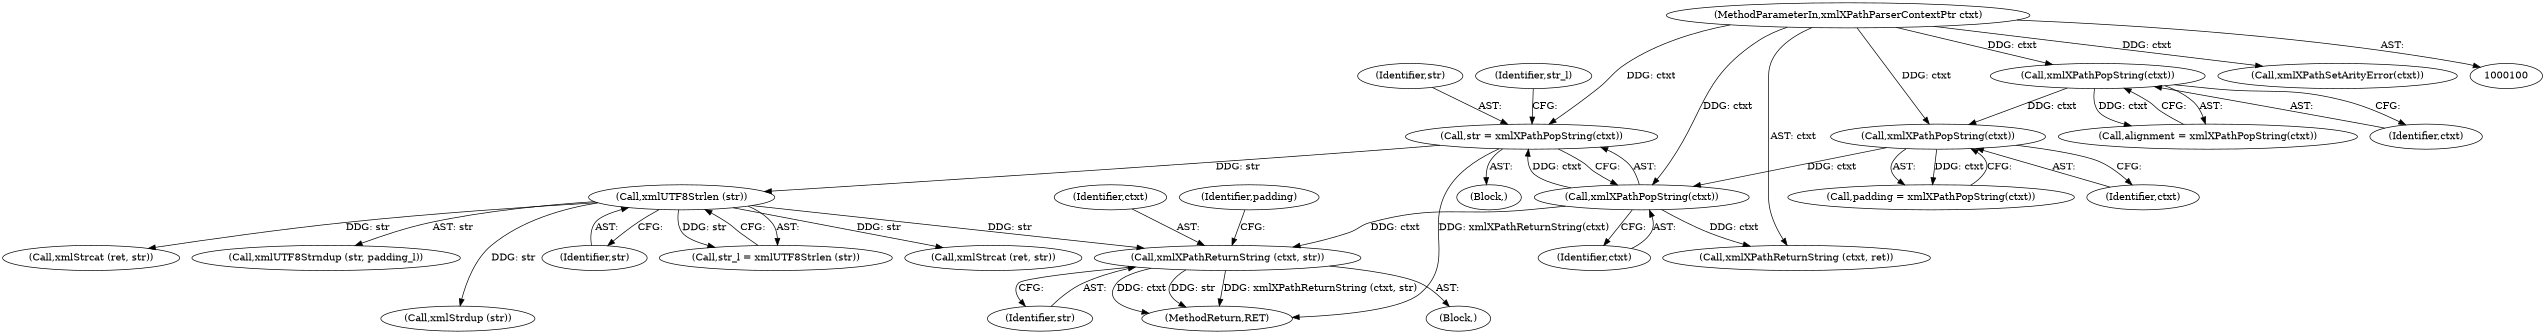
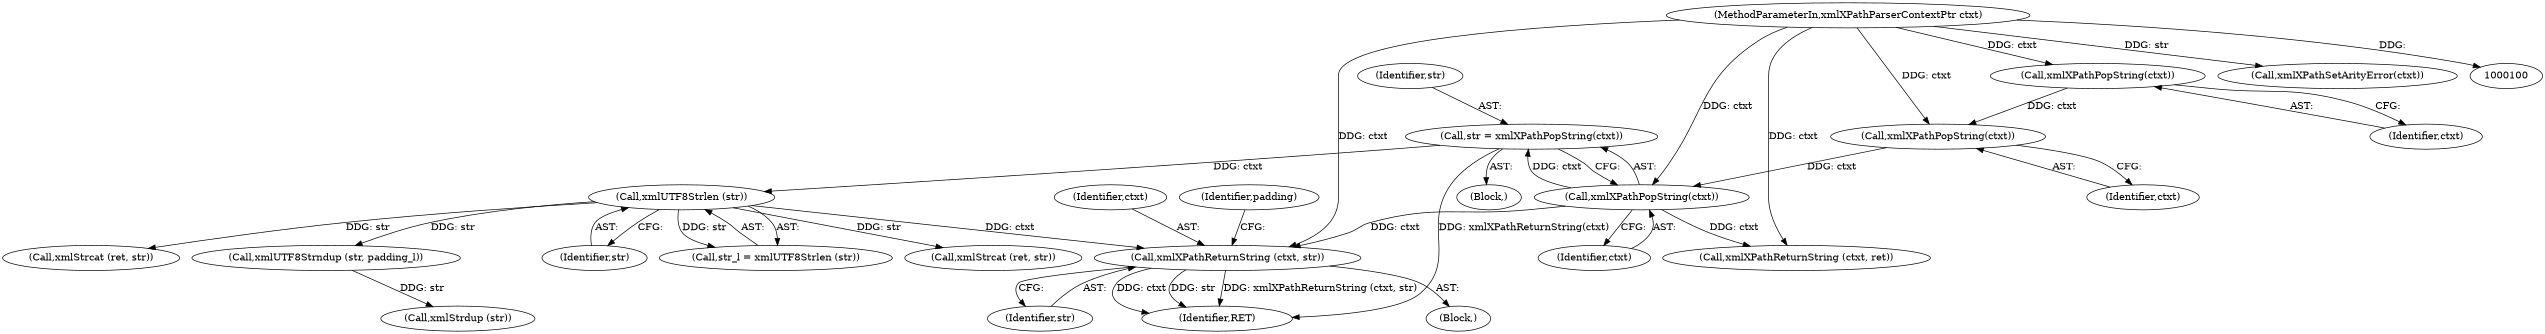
edge "(MethodParameterIn,xmlXPathParserContextPtr ctxt)" -> "(Call,xmlXPathSetArityError(ctxt))": label "DDG: ctxt" -> "DDG: str"
edge "(MethodParameterIn,xmlXPathParserContextPtr ctxt)" -> "1000100": label "AST: " -> "DDG: "
edge "(MethodParameterIn,xmlXPathParserContextPtr ctxt)" -> "(Call,str = xmlXPathPopString(ctxt))": now "(MethodParameterIn,xmlXPathParserContextPtr ctxt)" -> "(Call,xmlXPathReturnString (ctxt, str))"
node "(Identifier,str_l)": removed
edge "(MethodParameterIn,xmlXPathParserContextPtr ctxt)" -> "(Call,xmlXPathReturnString (ctxt, ret))": label "AST: ctxt" -> "DDG: ctxt"
node "(Call,alignment = xmlXPathPopString(ctxt))": removed
edge "(Call,str = xmlXPathPopString(ctxt))" -> "(Call,xmlUTF8Strlen (str))": label "DDG: str" -> "DDG: ctxt"
node "(Call,padding = xmlXPathPopString(ctxt))": removed
edge "(Call,xmlUTF8Strlen (str))" -> "(Call,xmlUTF8Strndup (str, padding_l))": label "AST: str" -> "DDG: str"
edge "(Call,str_l = xmlUTF8Strlen (str))" -> "(Call,xmlUTF8Strlen (str))": label "CFG: " -> "AST: "
edge "(Call,xmlUTF8Strlen (str))" -> "(Call,xmlXPathReturnString (ctxt, str))": label "DDG: str" -> "DDG: ctxt"
edge "(Call,xmlUTF8Strlen (str))" -> "(Call,xmlStrdup (str))": now "(Call,xmlUTF8Strndup (str, padding_l))" -> "(Call,xmlStrdup (str))"
node "(MethodReturn,RET)": label "(MethodReturn,RET)" -> "(Identifier,RET)"
